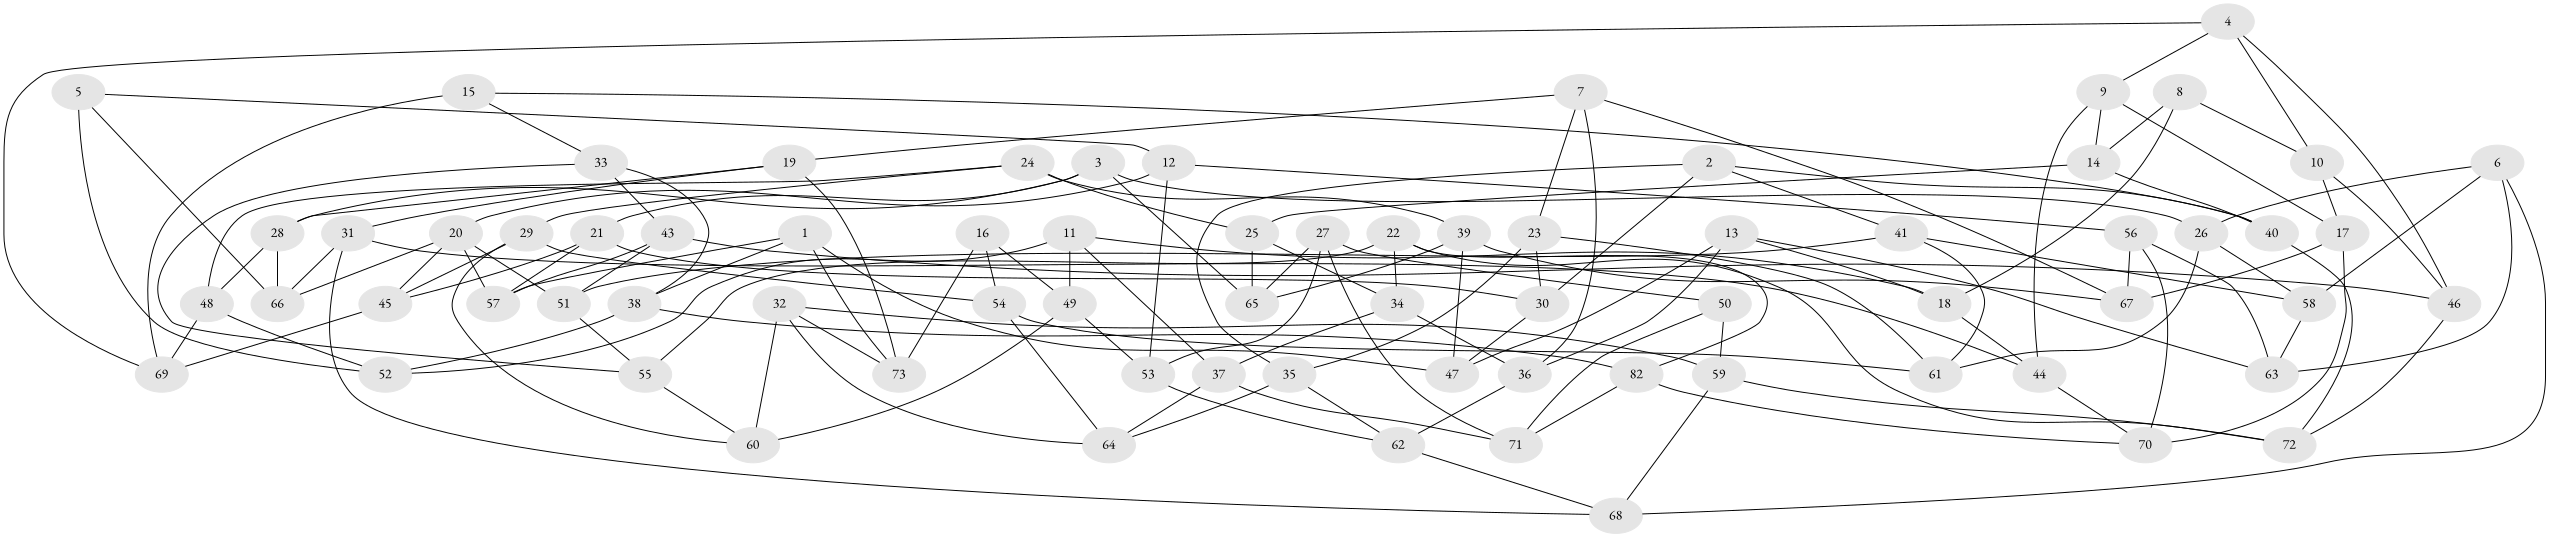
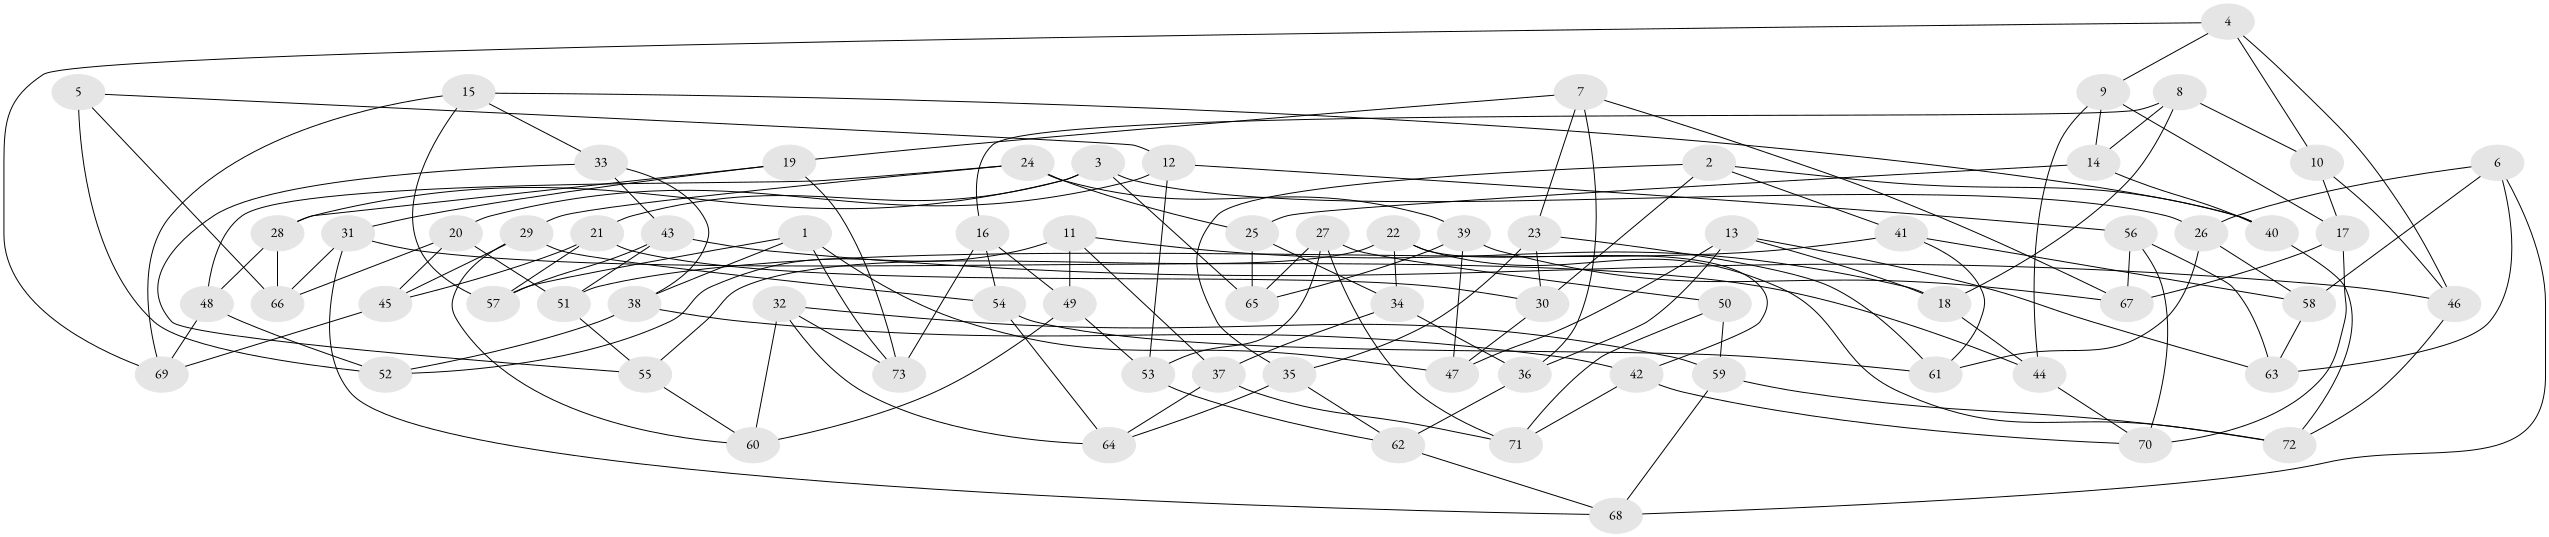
edge "8" -- "16": added
edge "20" -- "57": now "15" -- "57"
node "82": label "82" -> "42"
